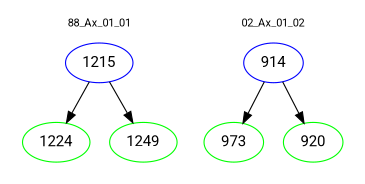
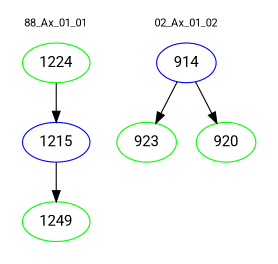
edge "1215" -> "1224": reversed
node "973": label "973" -> "923"
